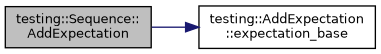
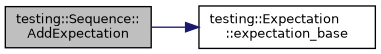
node "testing::AddExpectation ::expectation_base": label "testing::AddExpectation ::expectation_base" -> "testing::Expectation ::expectation_base"
